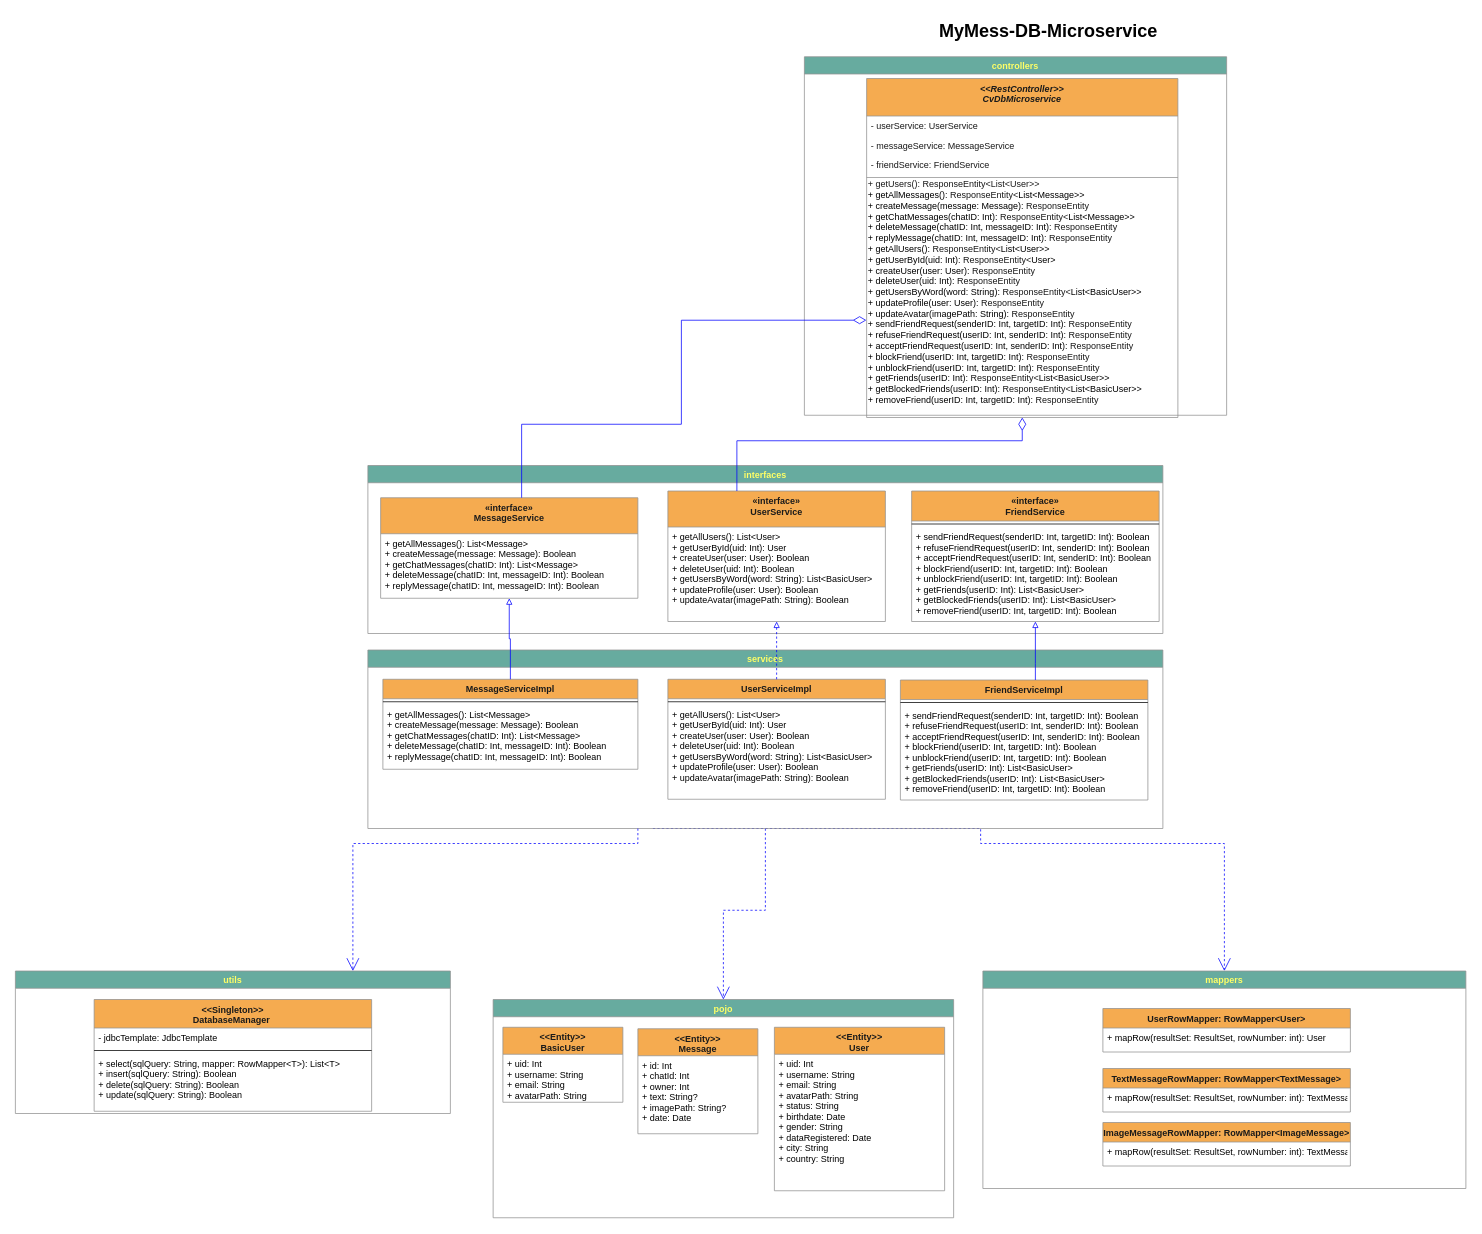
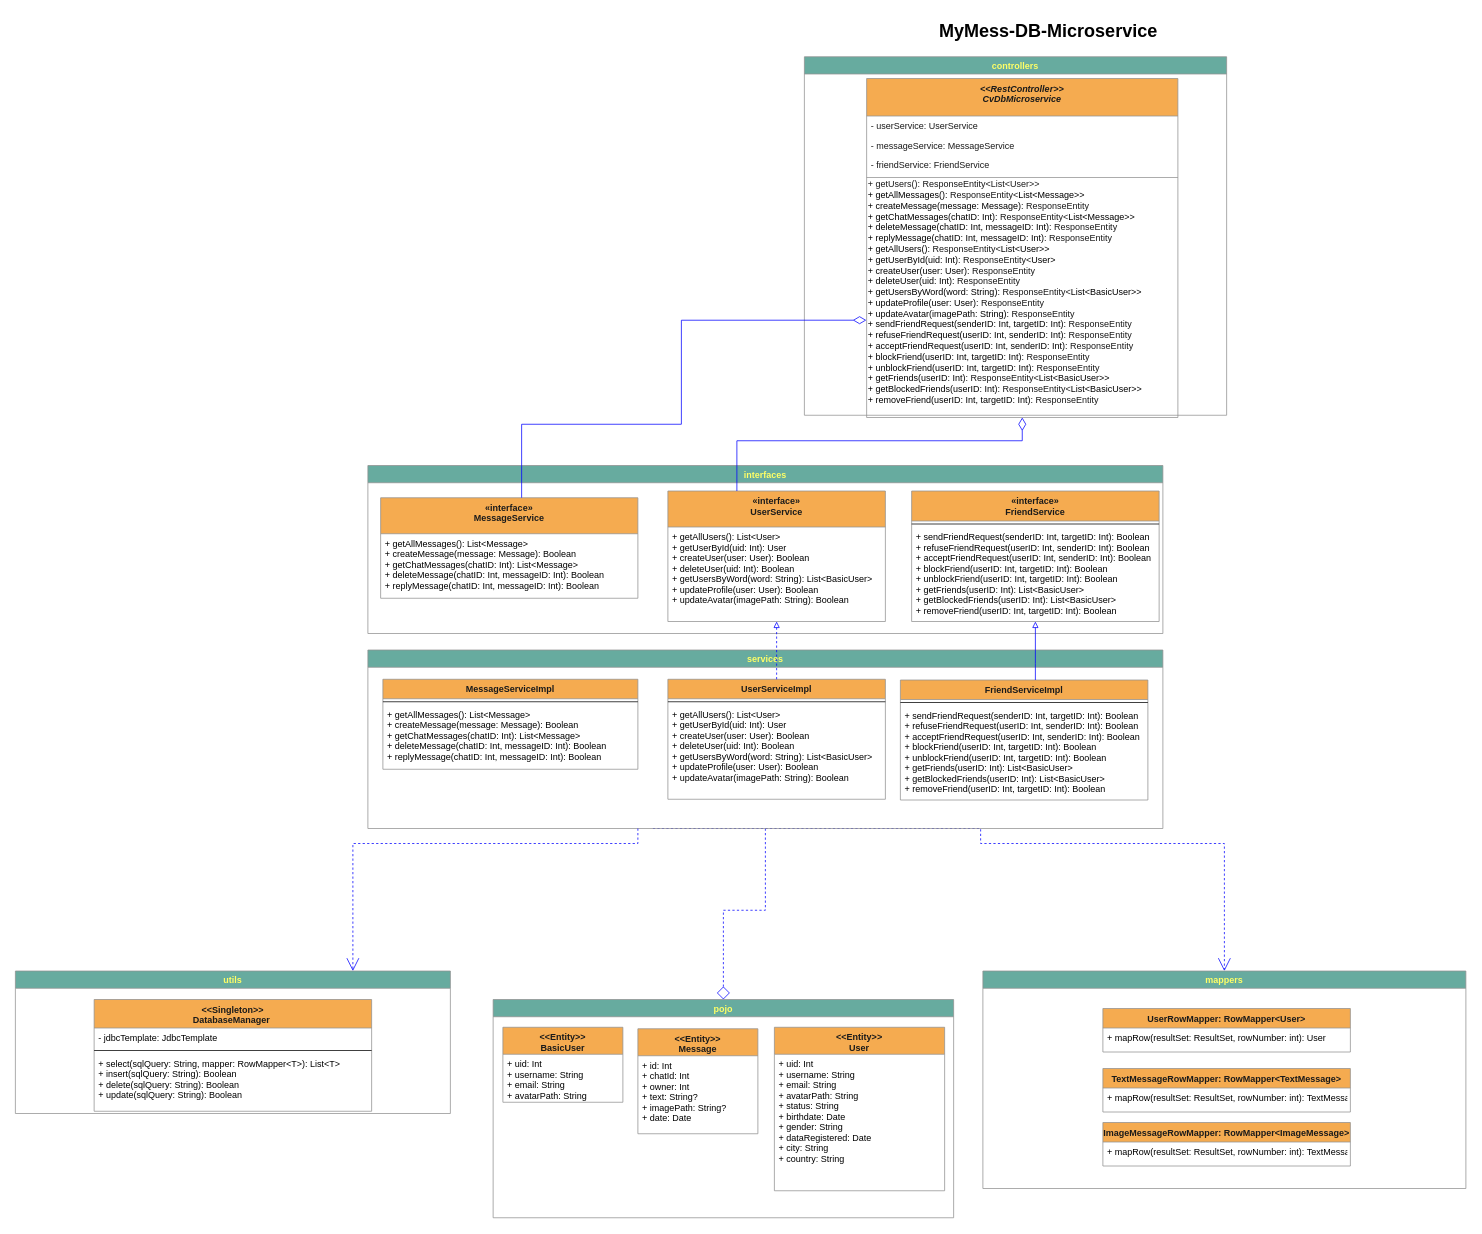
edge "MessageServiceImpl" -> "«interface» MessageService": removed
edge "services" -> "pojo": arrowhead open -> diamond
